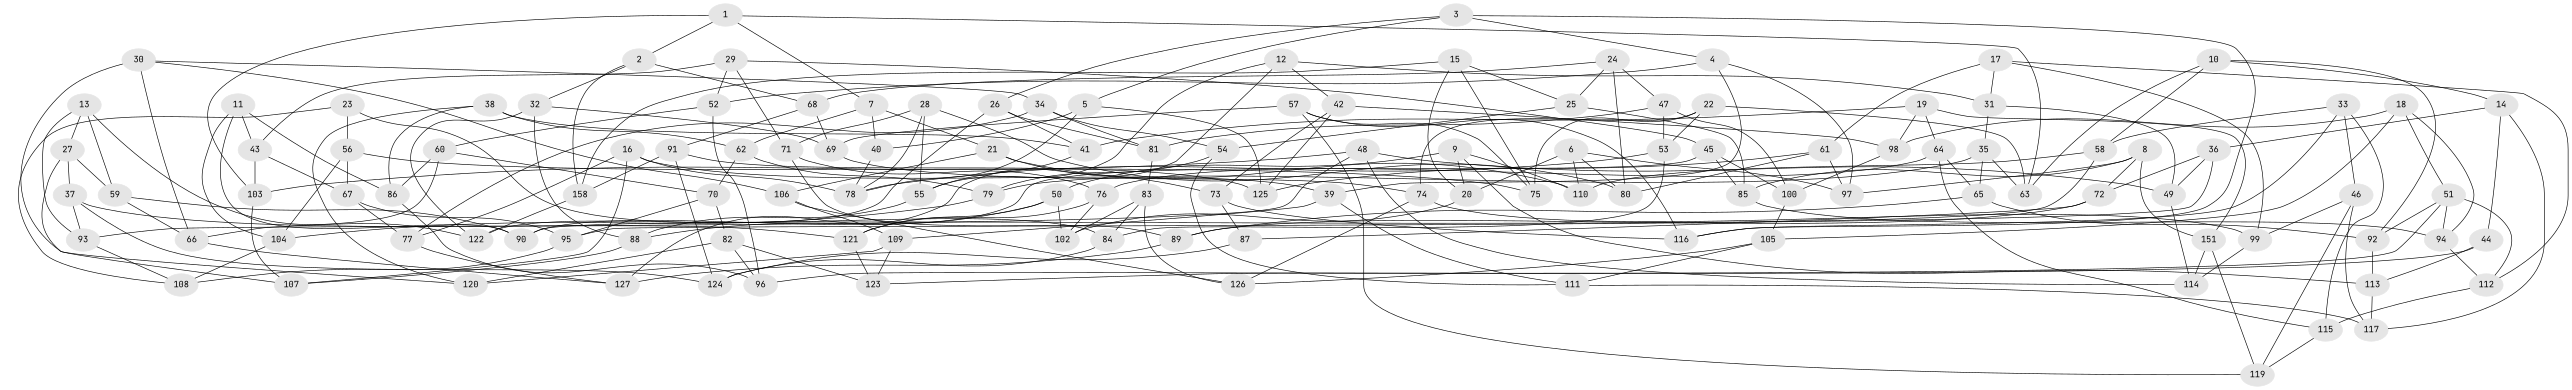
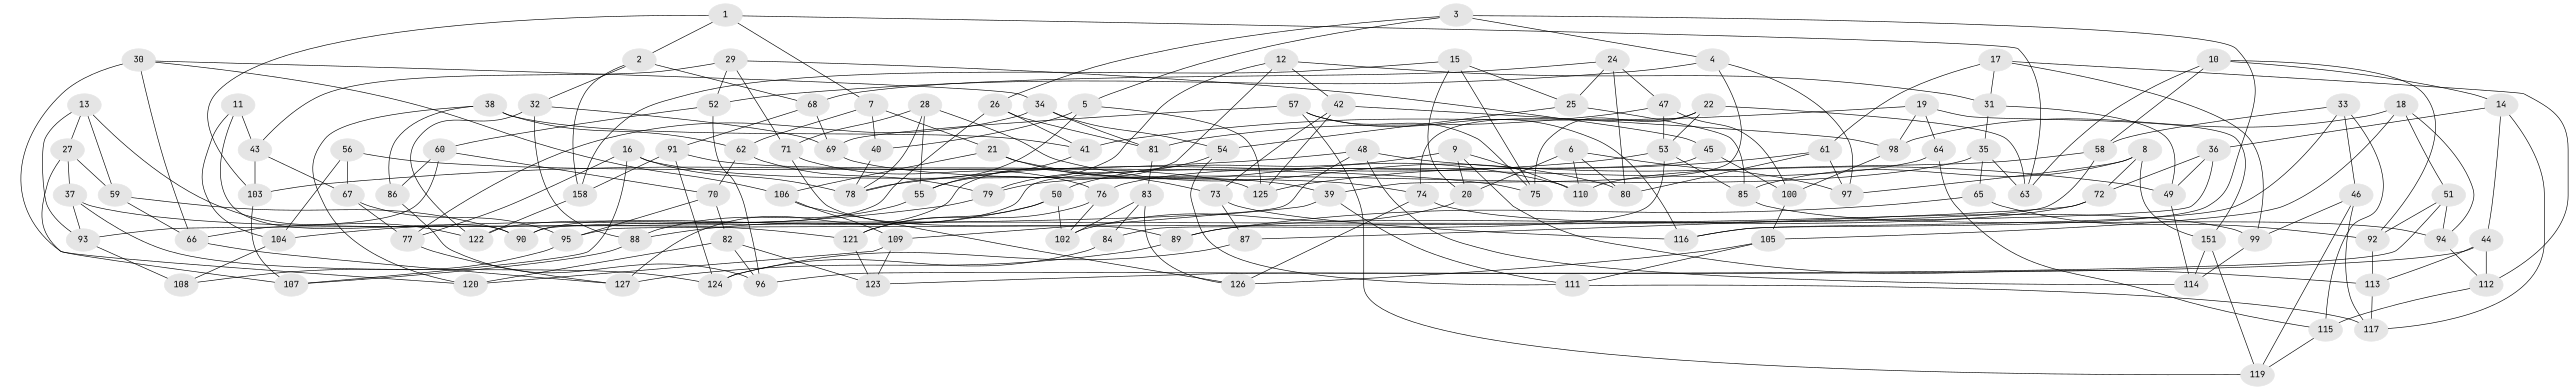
node "23": removed
edge "11" -- "86": removed
edge "45" -- "85": now "53" -- "85"
edge "64" -- "65": removed
edge "51" -- "112": now "44" -- "112"
